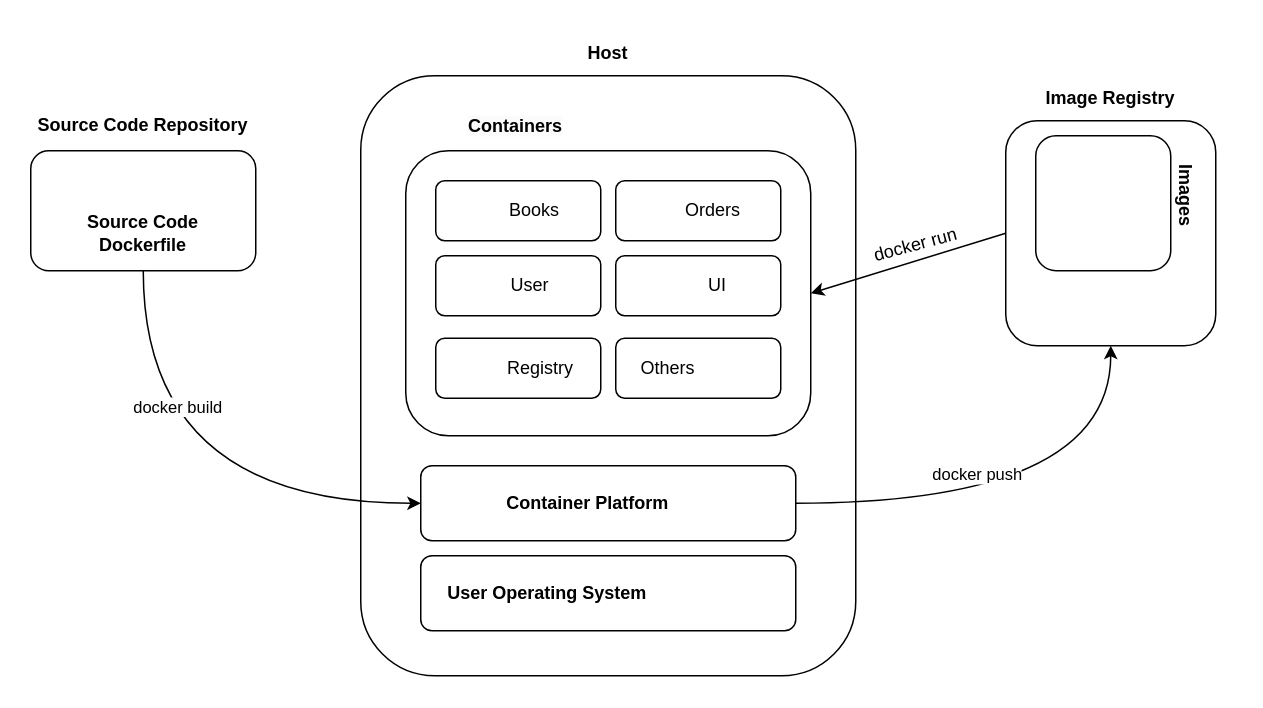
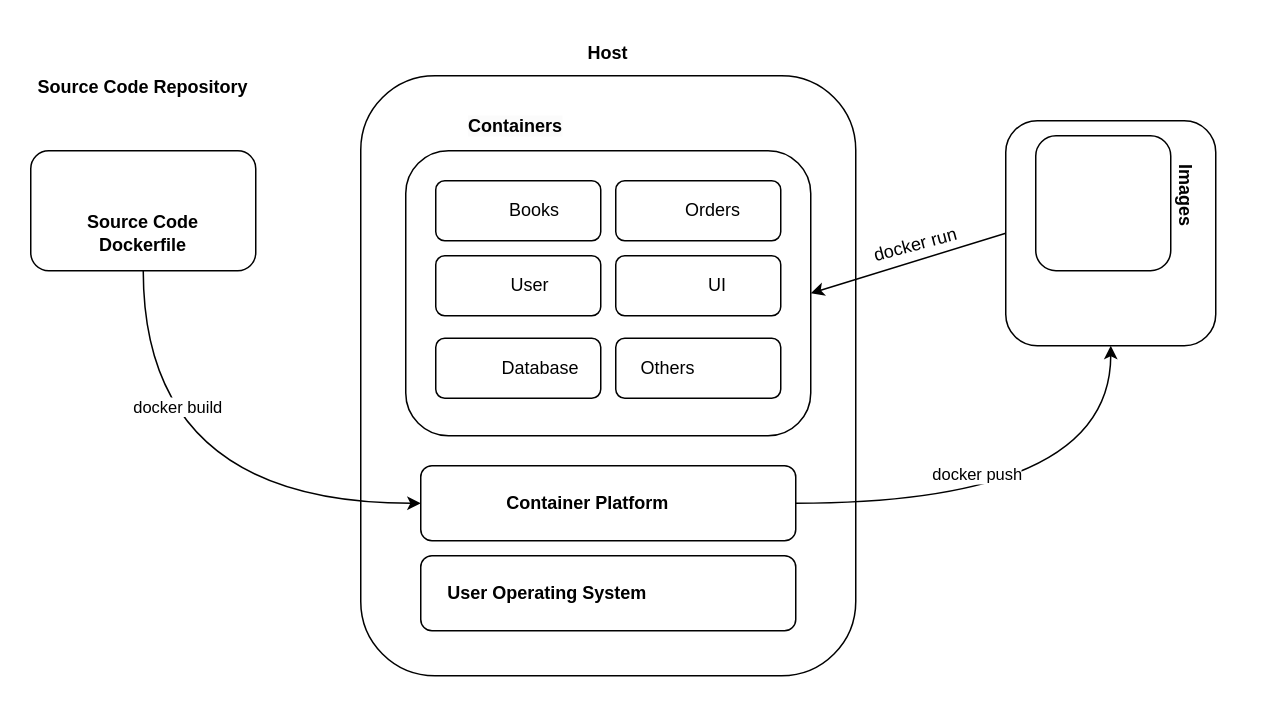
node "Image Registry": removed
node "Source Code Repository": moved (143, 125) -> (143, 87)
node "Registry": label "Registry" -> "Database"
